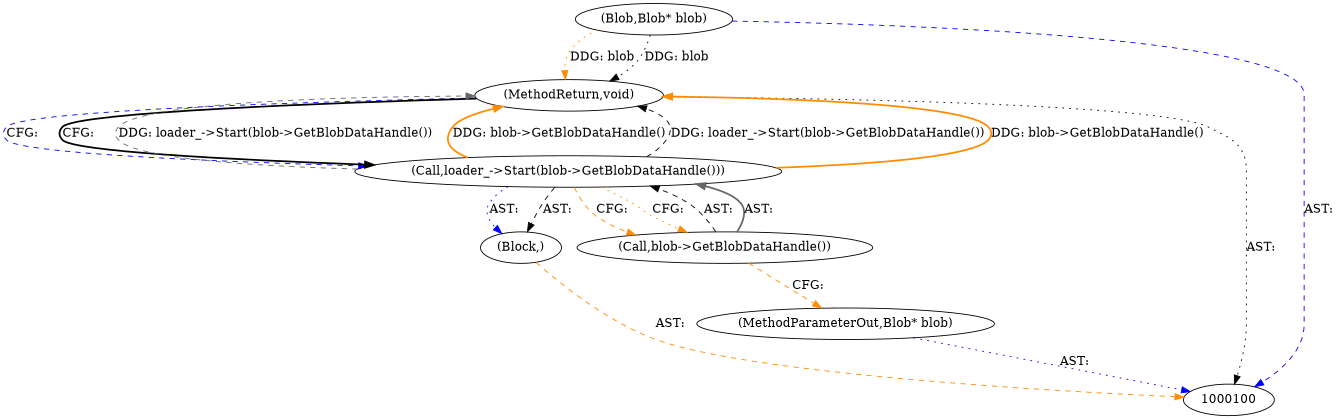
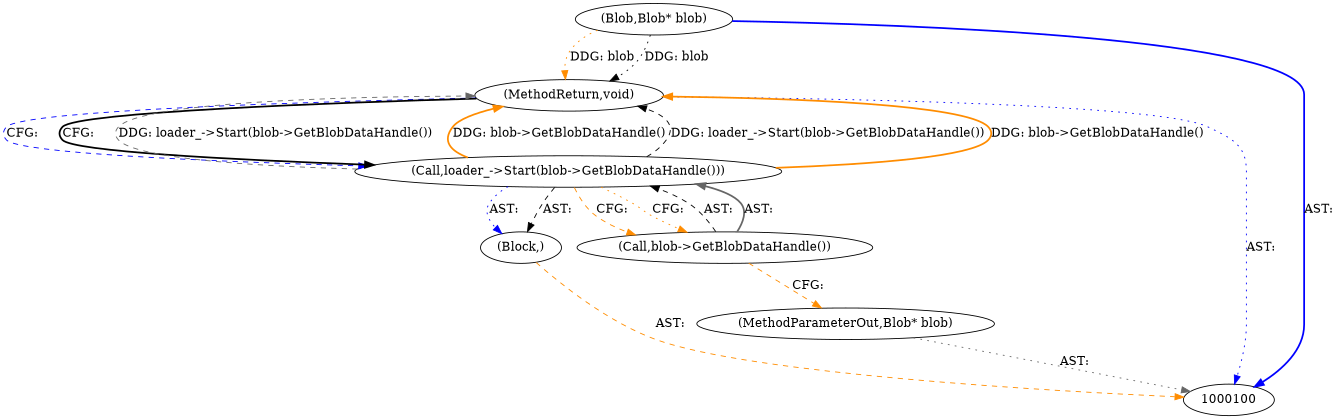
edge "(Blob,Blob* blob)" -> "1000100": style dashed -> bold
edge "(MethodReturn,void)" -> "1000100": color black -> blue
edge "(MethodParameterOut,Blob* blob)" -> "1000100": color blue -> gray40
